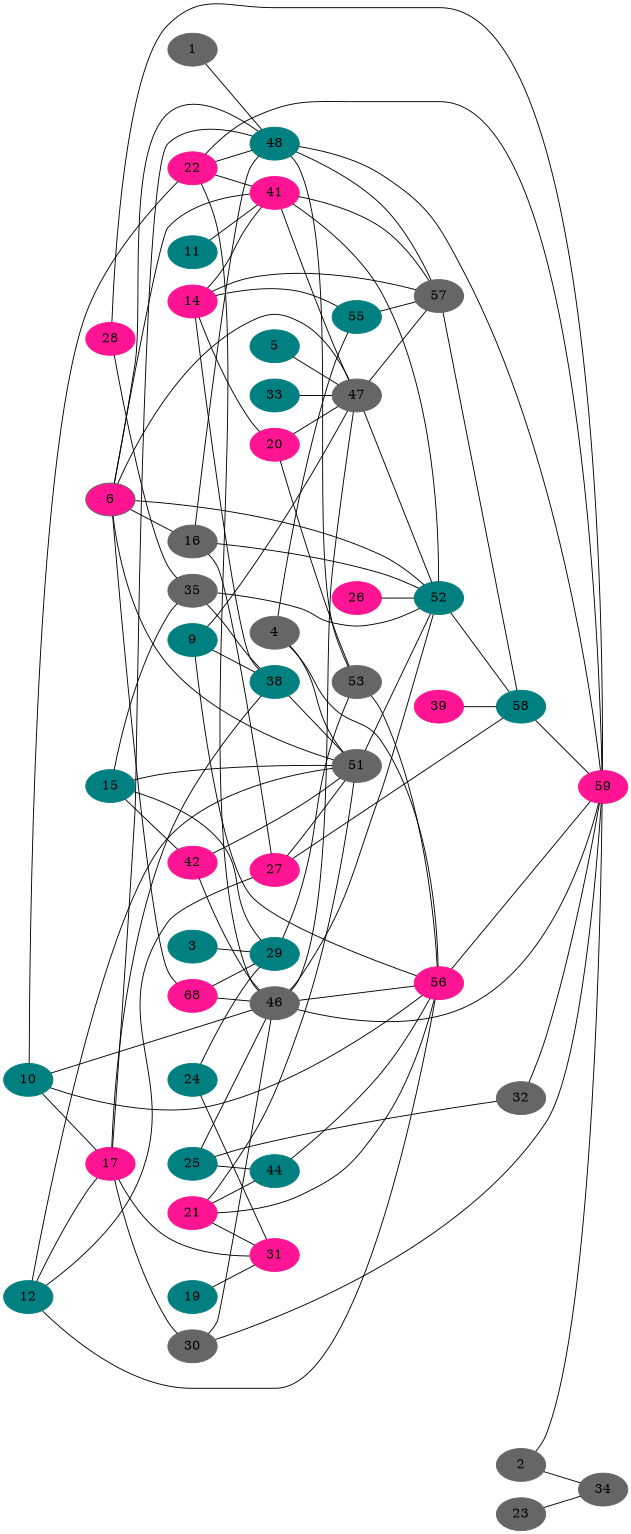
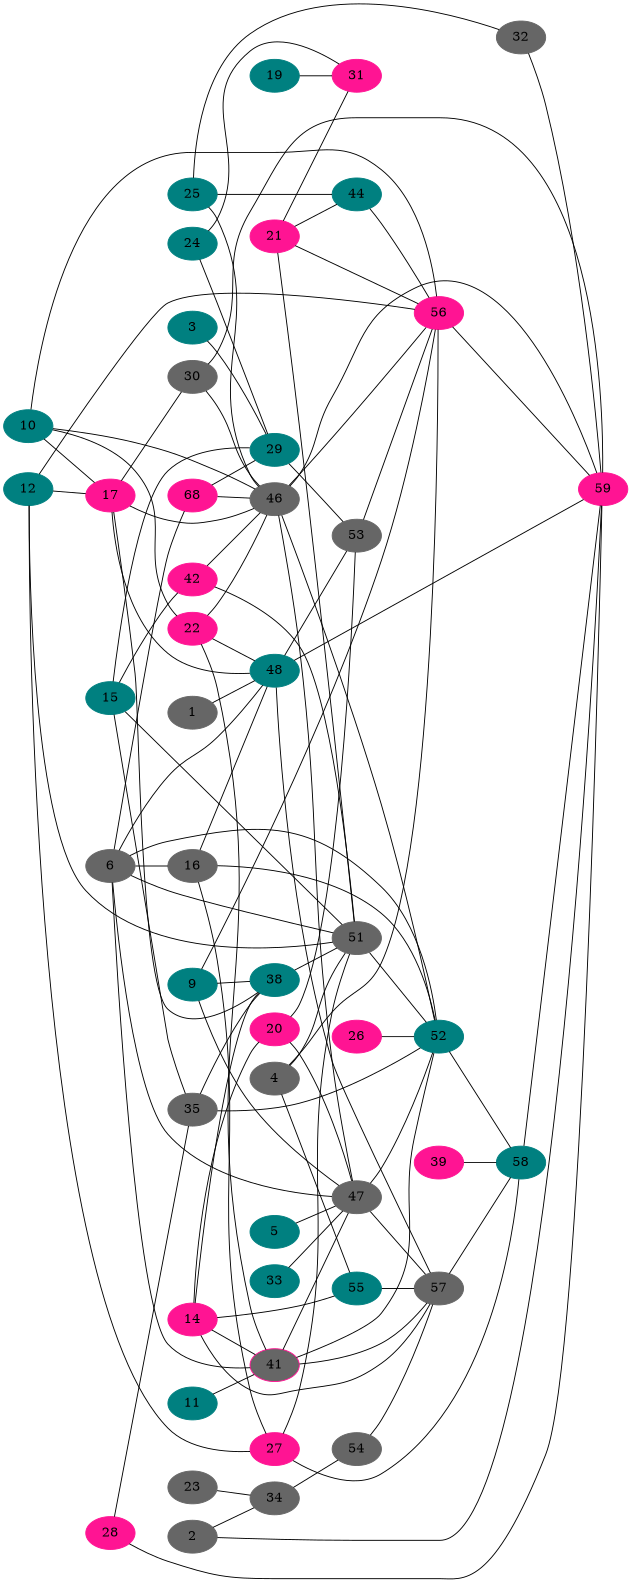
node "41": fillcolor deeppink -> gray40
edge "22" -- "59": removed
node "6": fillcolor deeppink -> gray40
edge "17" -- "31": now "17" -- "46"
node "54": added
